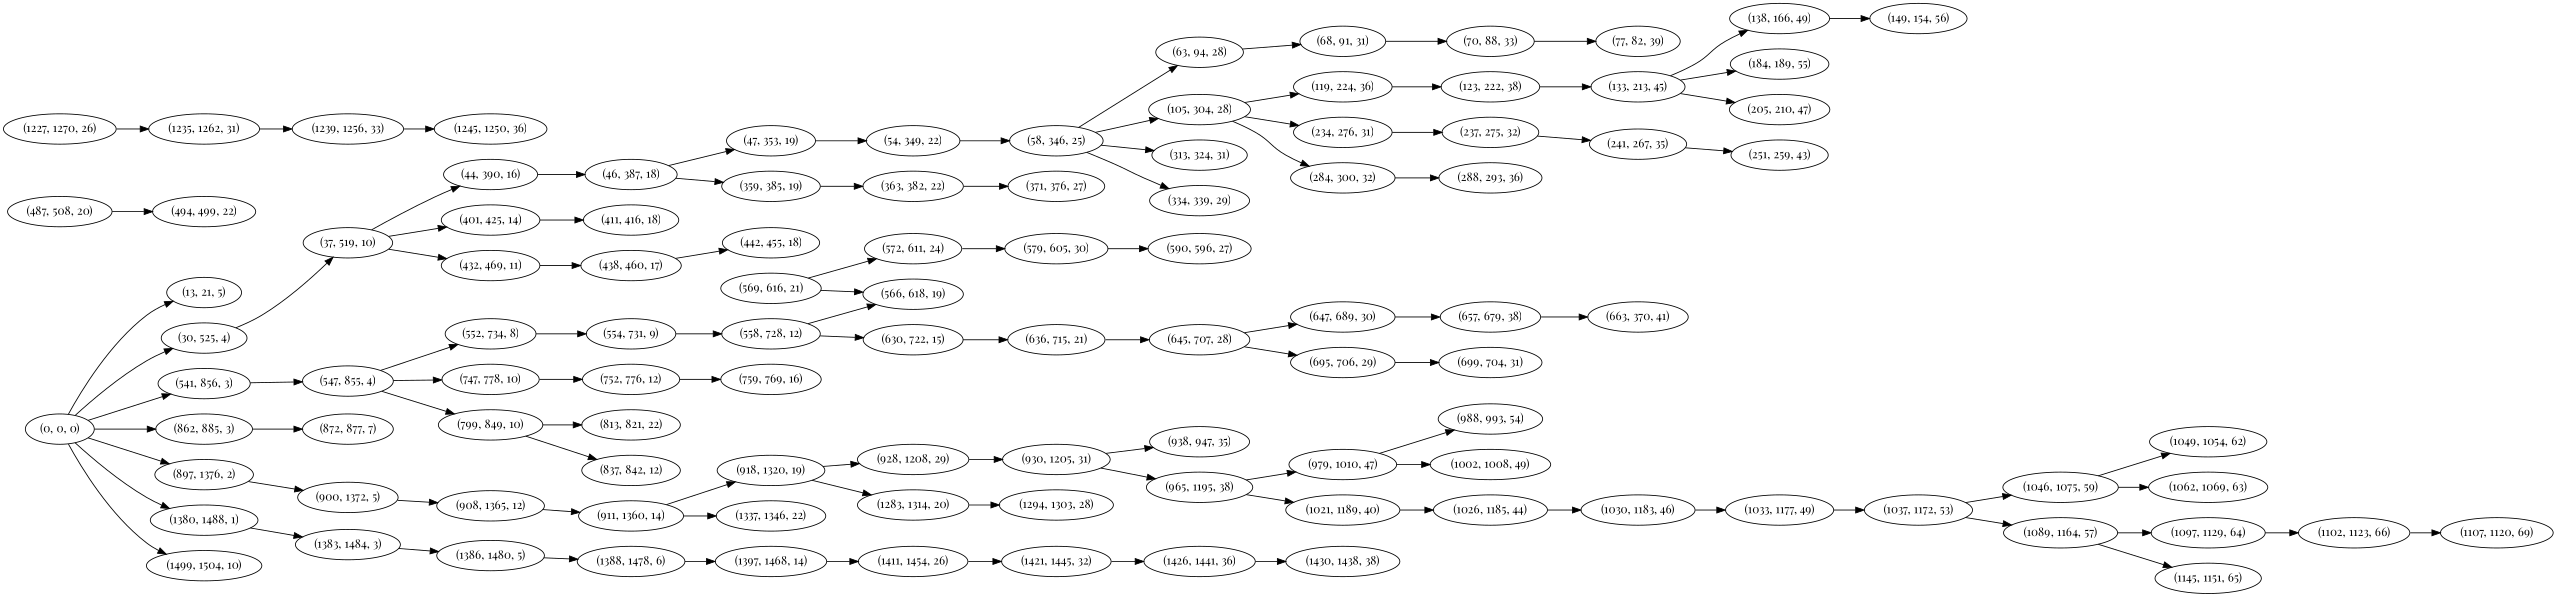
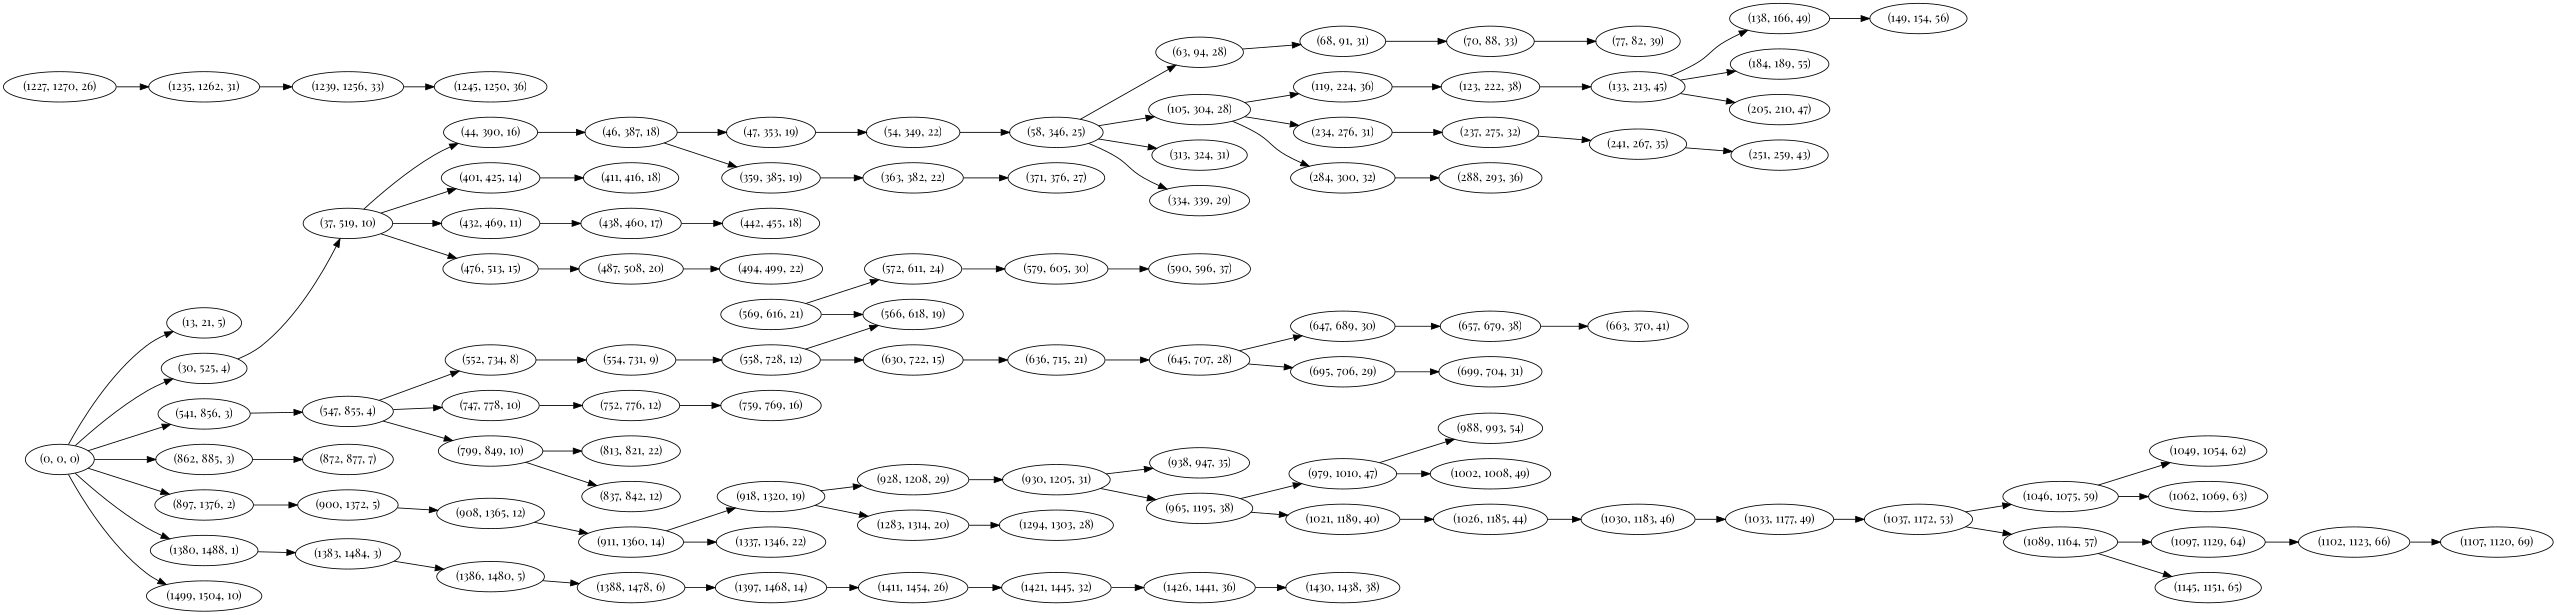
node "(590, 596, 27)": label "(590, 596, 27)" -> "(590, 596, 37)"
node "(476, 513, 15)": added
